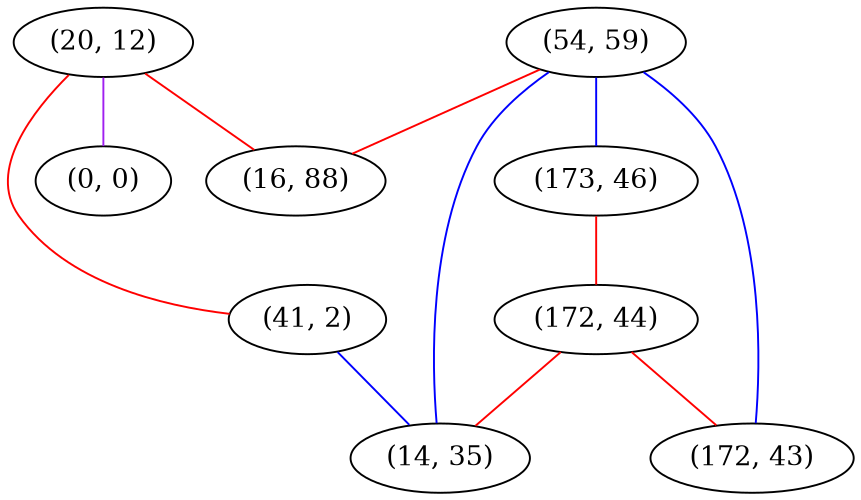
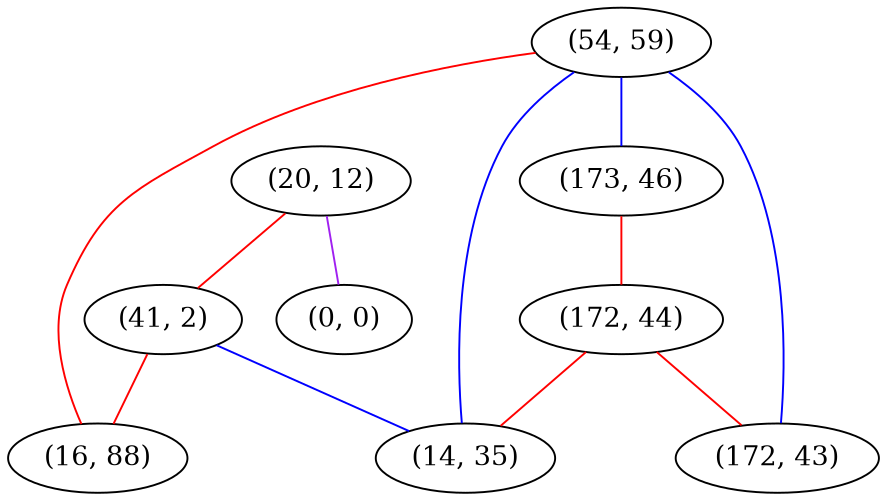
edge "(20, 12)" -- "(16, 88)": now "(41, 2)" -- "(16, 88)"
